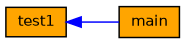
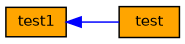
node "main": label "main" -> "test"
